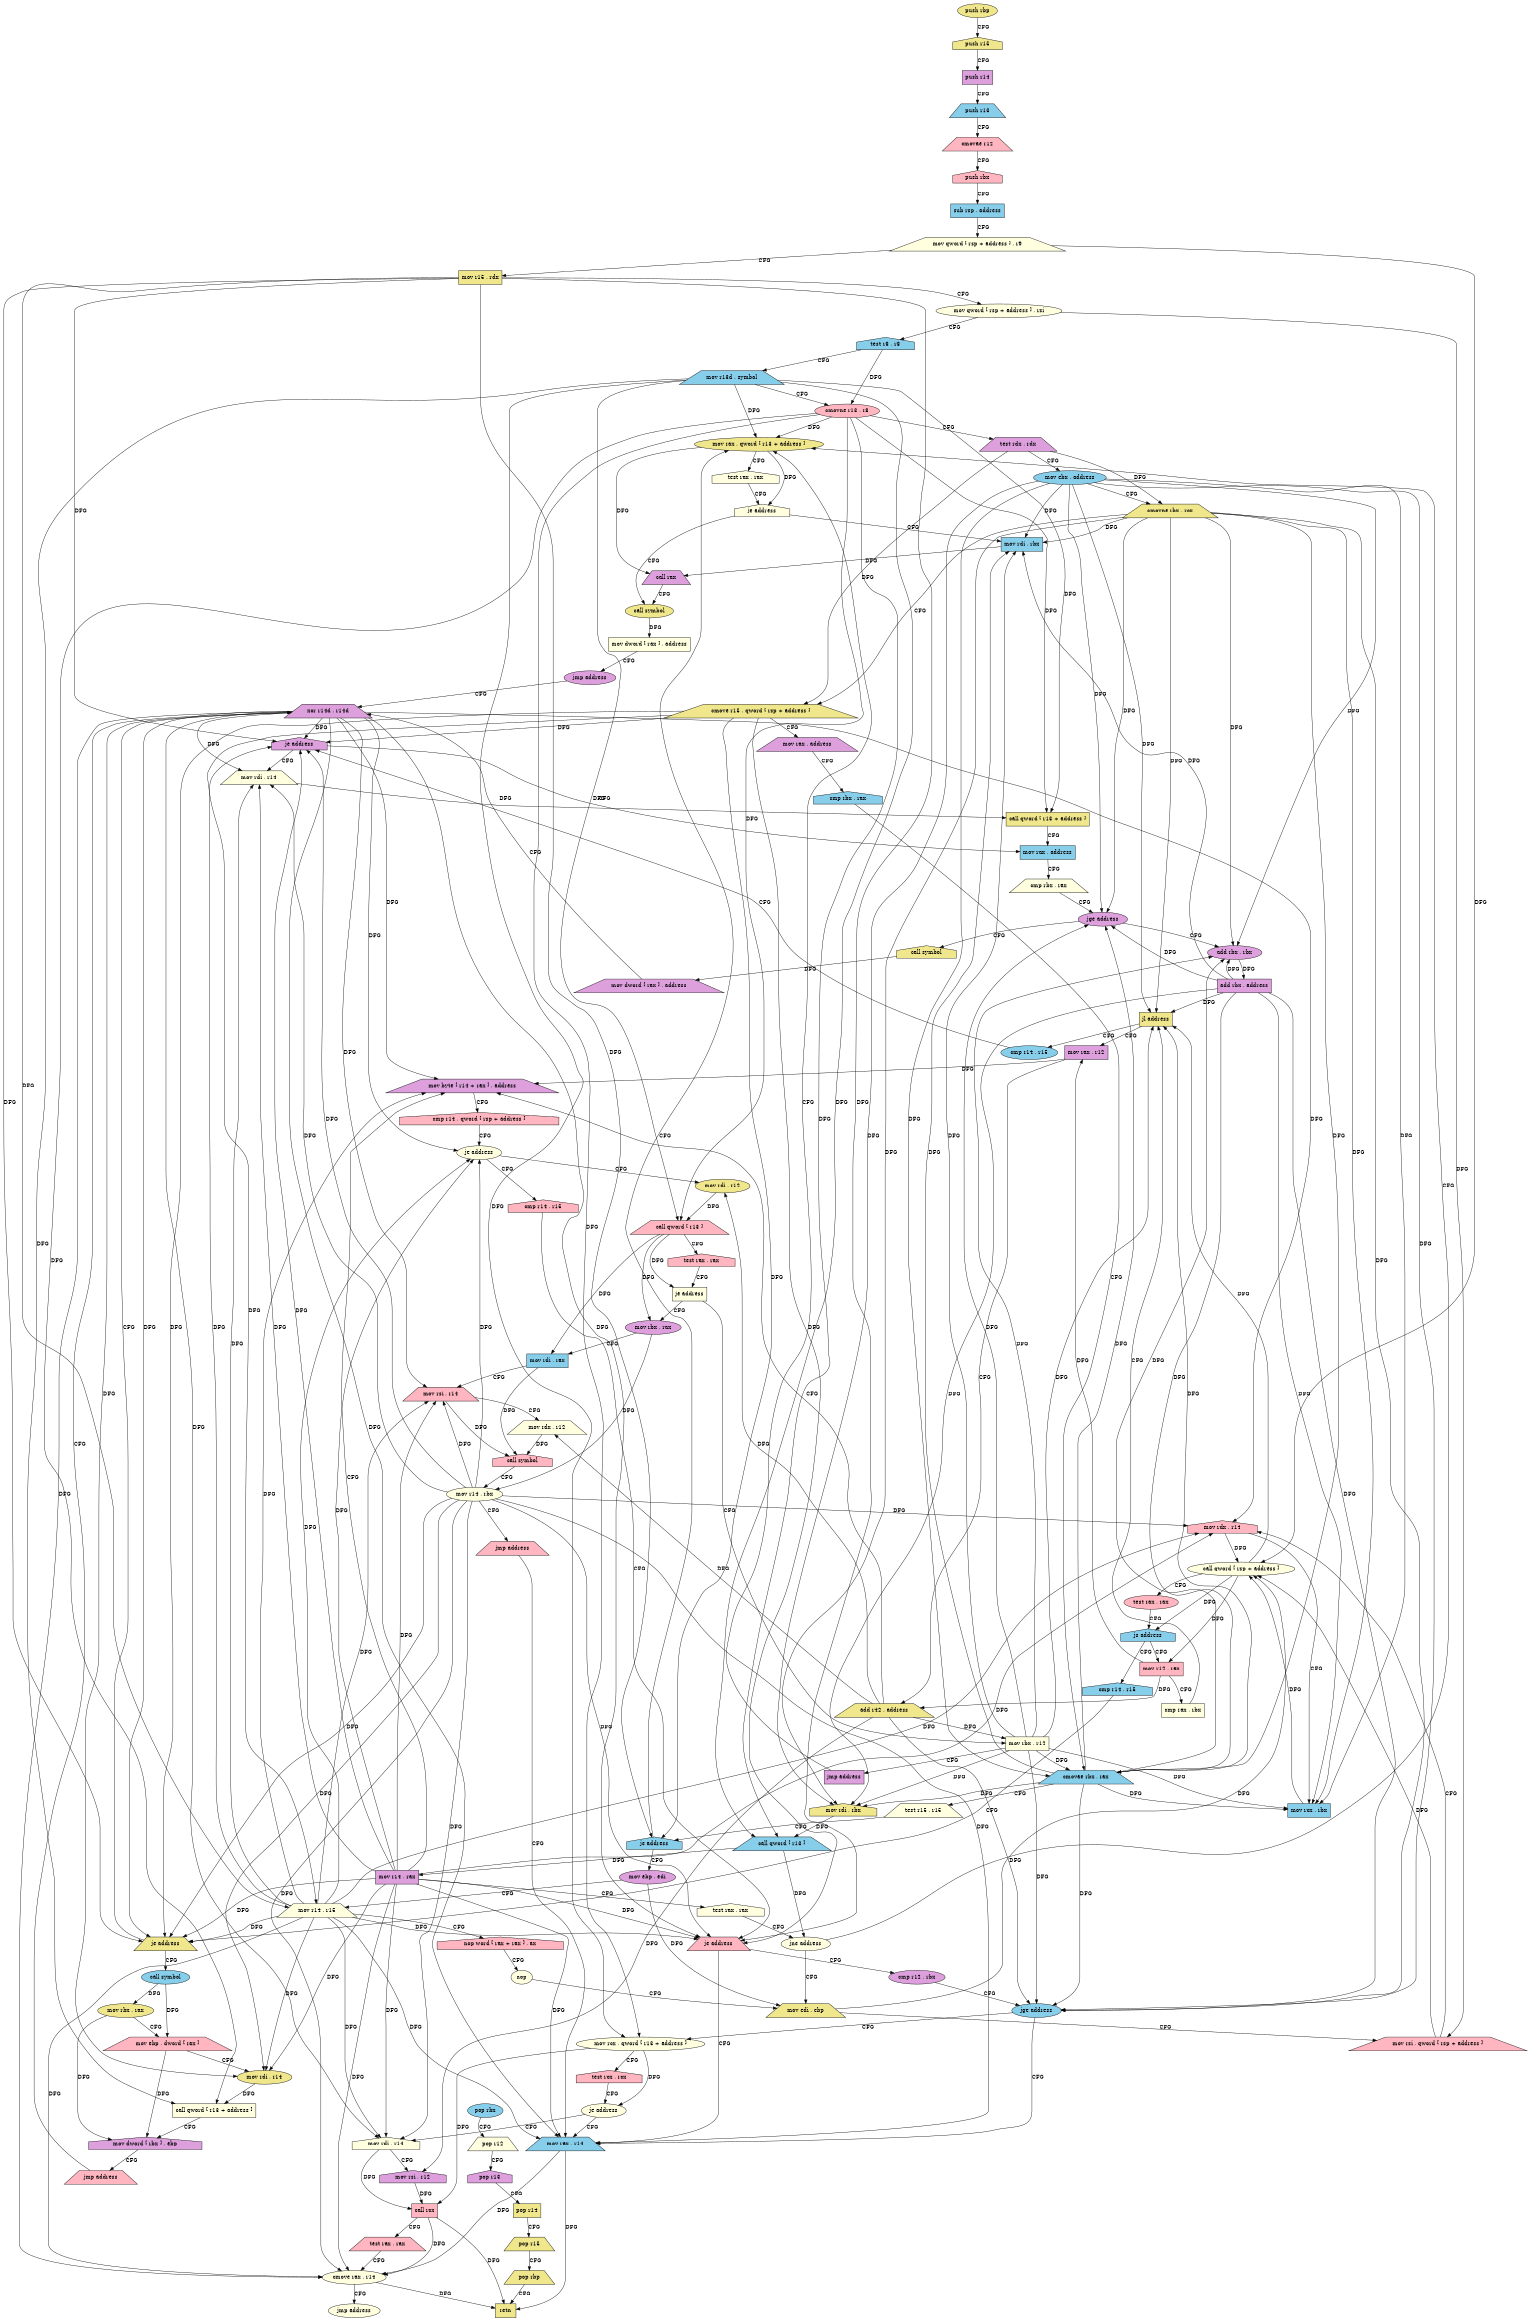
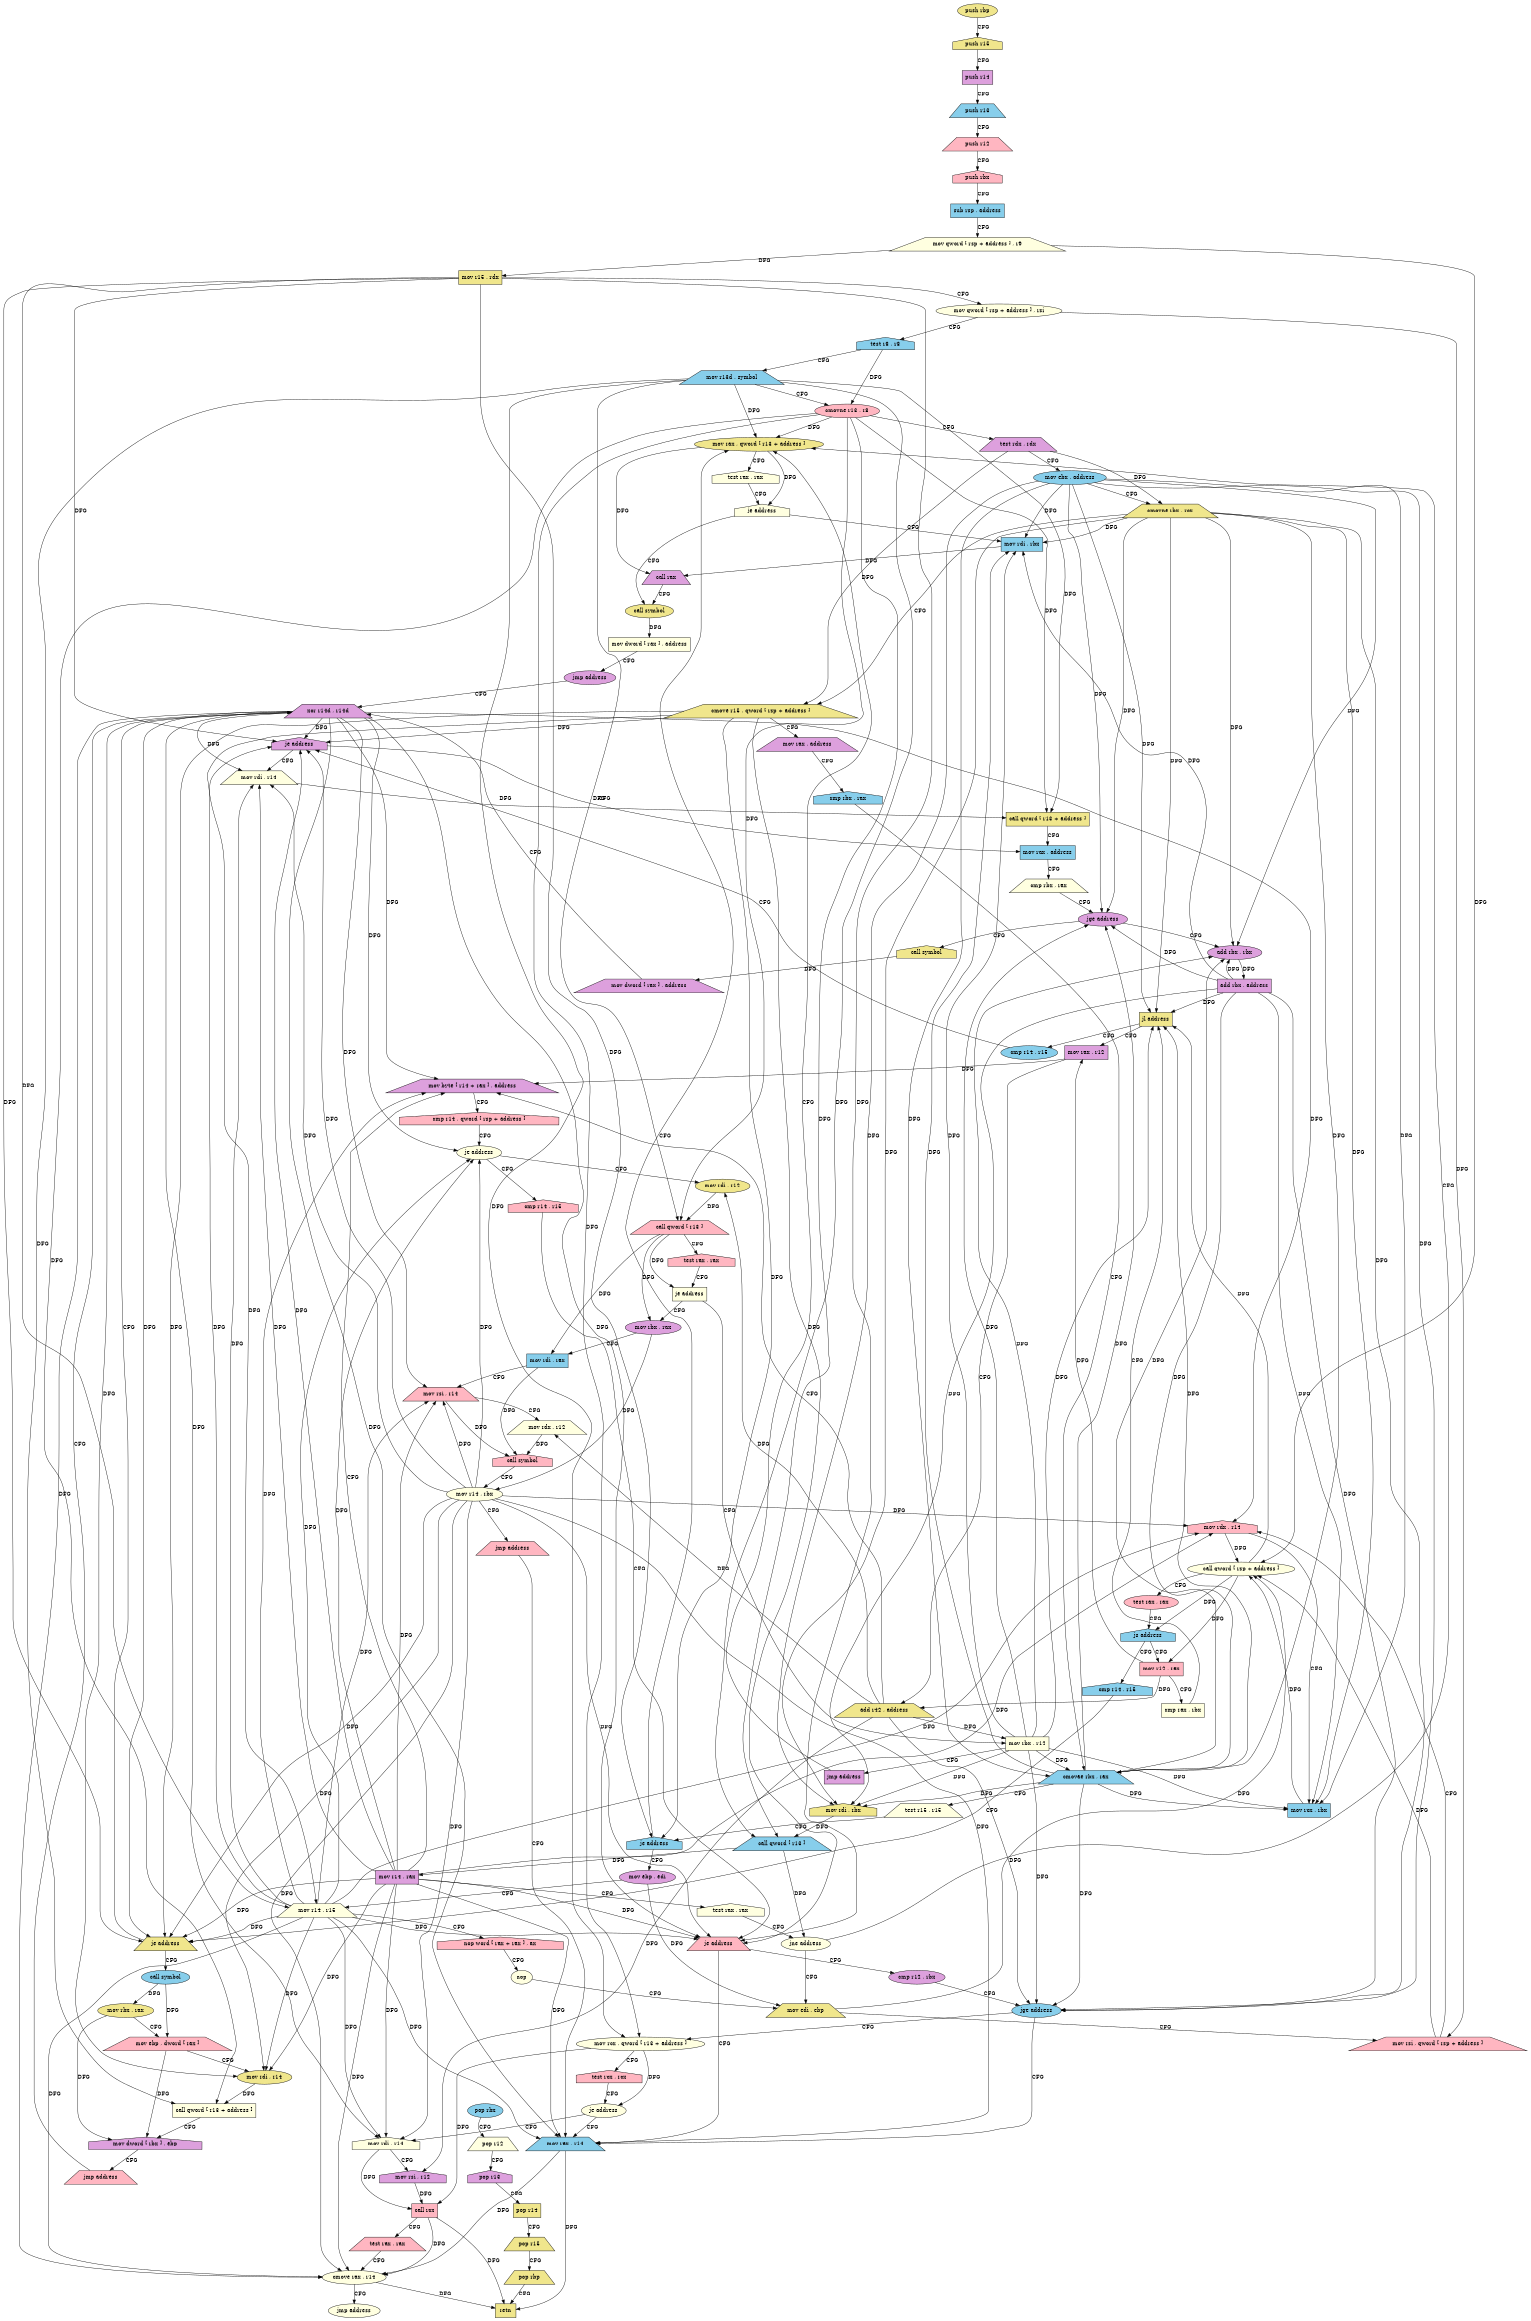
node "cmovae r12": label "cmovae r12" -> "push r12"
edge "mov qword [ rsp + address ] , r9" -> "mov r15 , rdx": label "CFG" -> "DFG"
